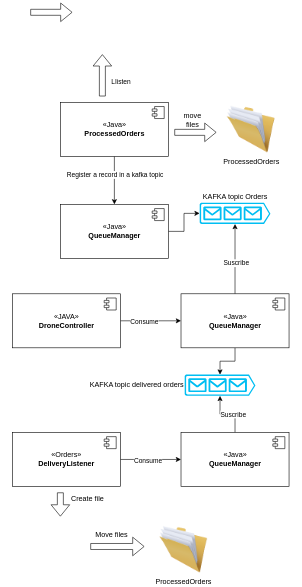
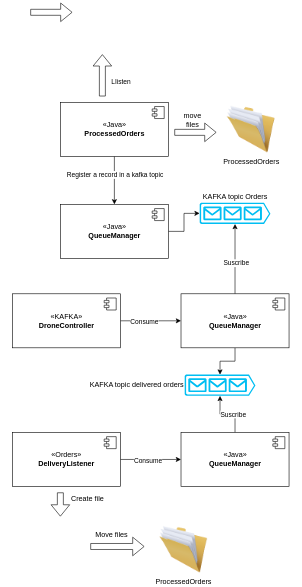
node "«JAVA» DroneController": label "«JAVA» DroneController" -> "«KAFKA» DroneController"
